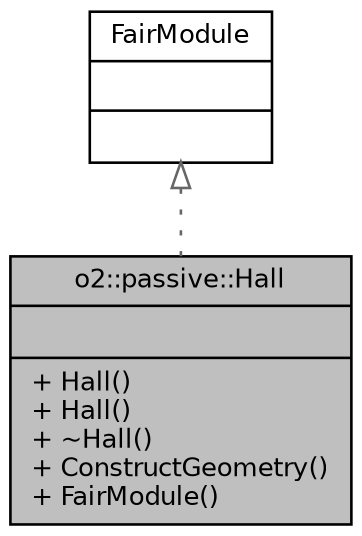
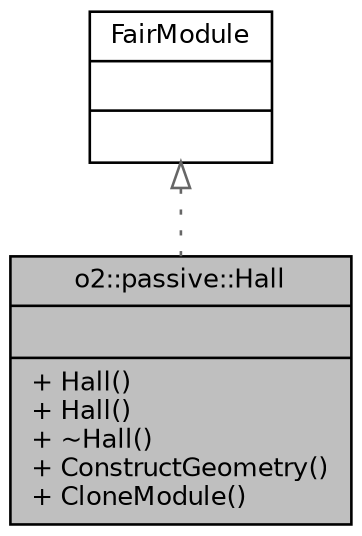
node "o2::passive::Hall": text "+ FairModule()" -> "+ CloneModule()"
